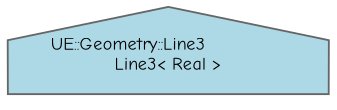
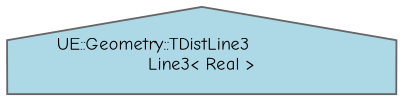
node "UE::Geometry::Line3 Line3< Real >": label "UE::Geometry::Line3 Line3< Real >" -> "UE::Geometry::TDistLine3 Line3< Real >"
